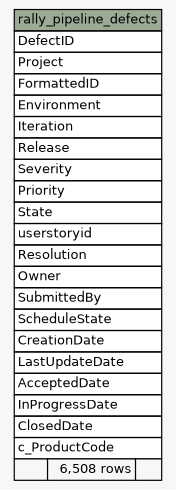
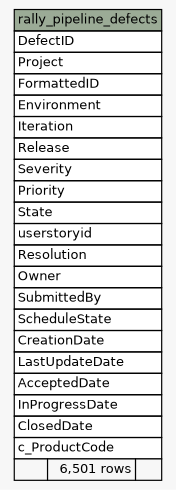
node "rally_pipeline_defects": text "6,508 rows" -> "6,501 rows"
